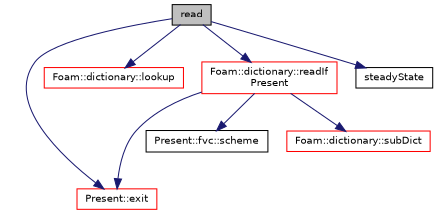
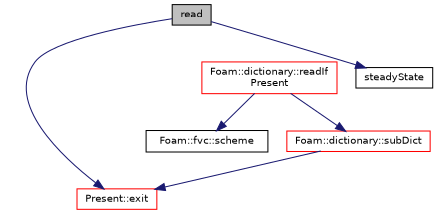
edge "read" -> "Foam::dictionary::readIf Present": removed
node "Foam::dictionary::lookup": removed
edge "Foam::dictionary::readIf Present" -> "Present::exit": now "Foam::dictionary::subDict" -> "Present::exit"
node "Present::fvc::scheme": label "Present::fvc::scheme" -> "Foam::fvc::scheme"
